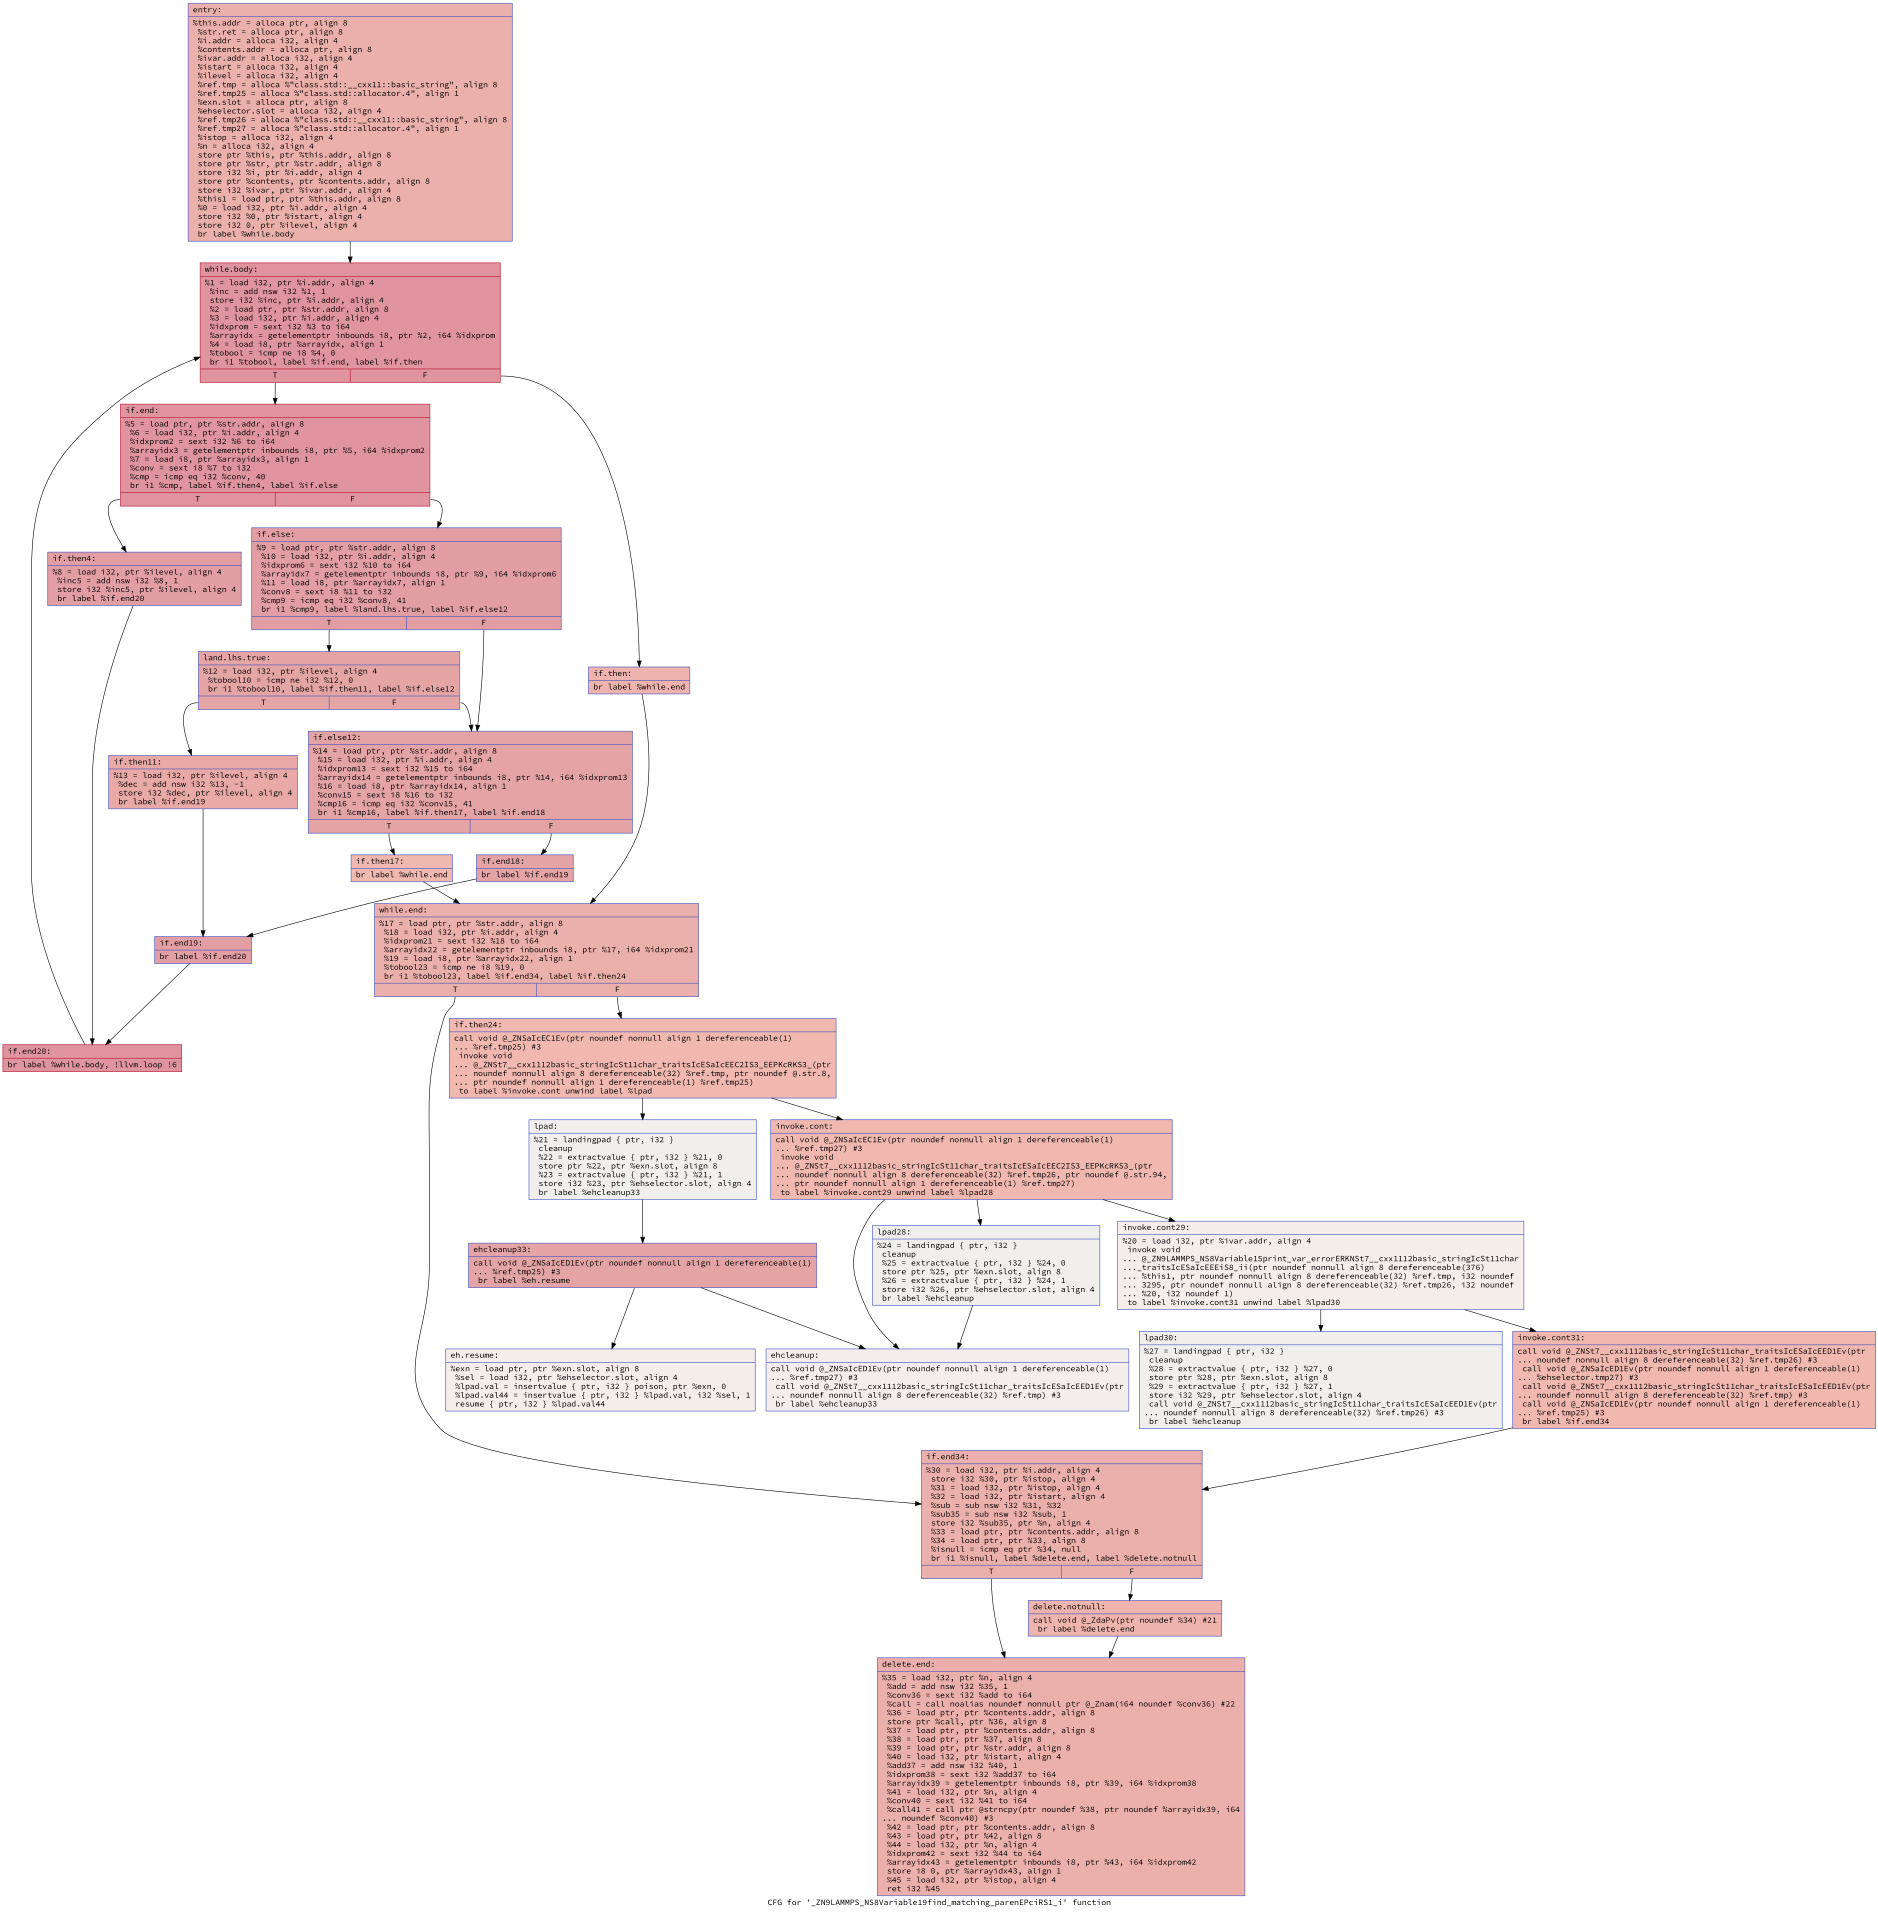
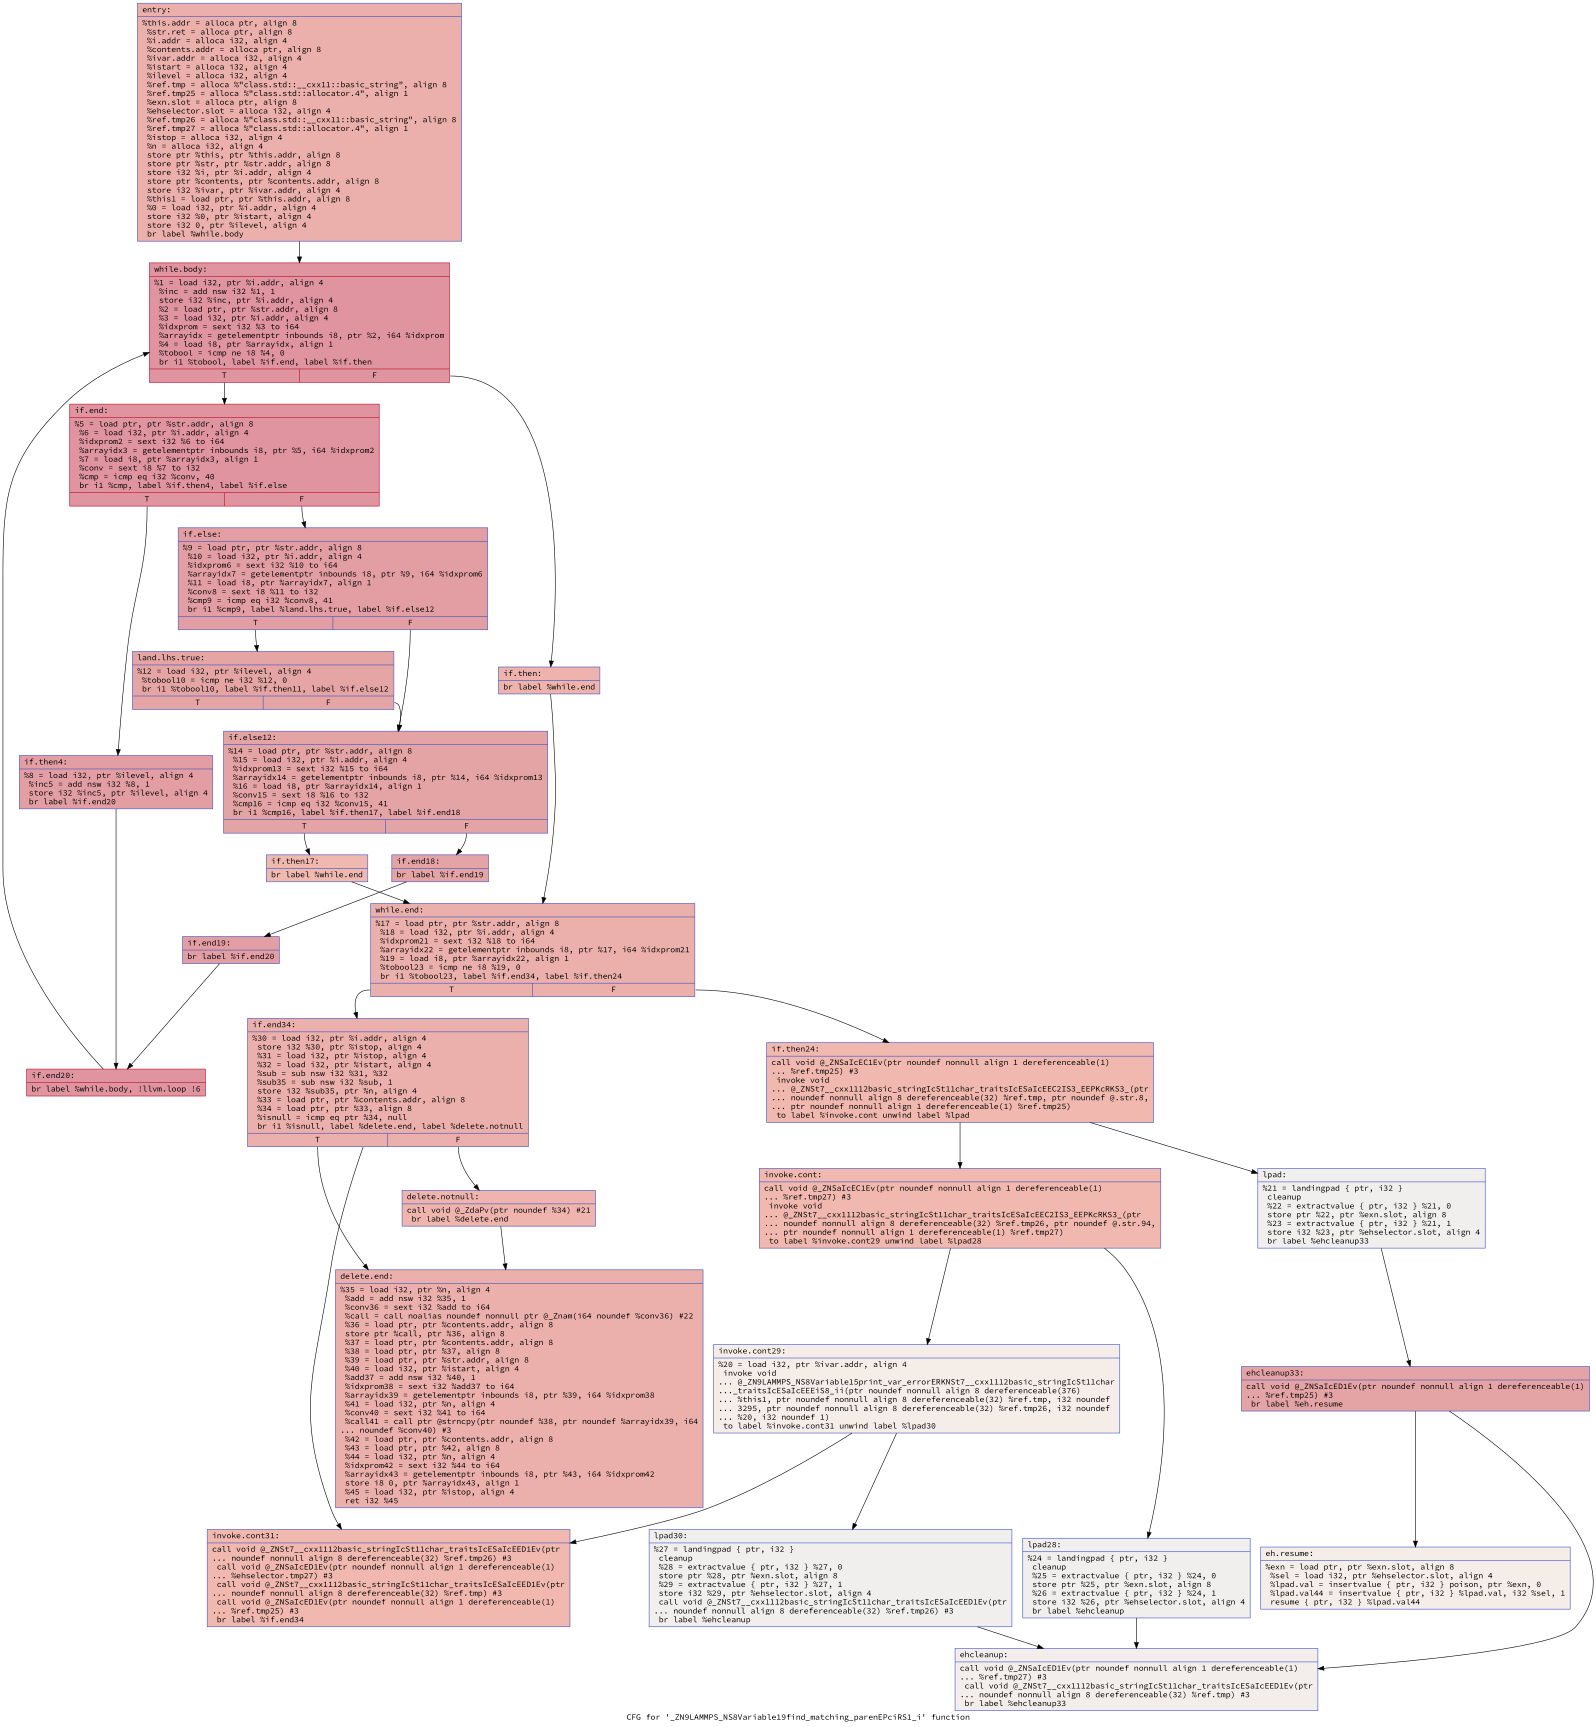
node "if.then11:": removed
edge "invoke.cont:" -> "ehcleanup:": now "lpad30:" -> "ehcleanup:"
edge "invoke.cont31:" -> "if.end34:": reversed
